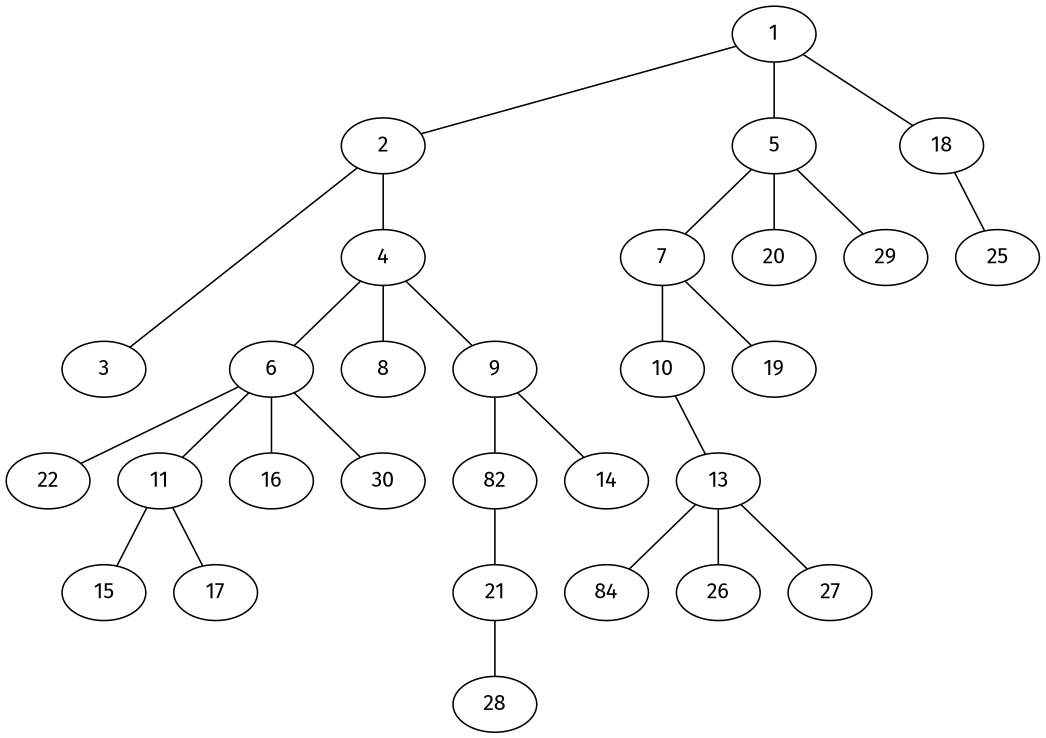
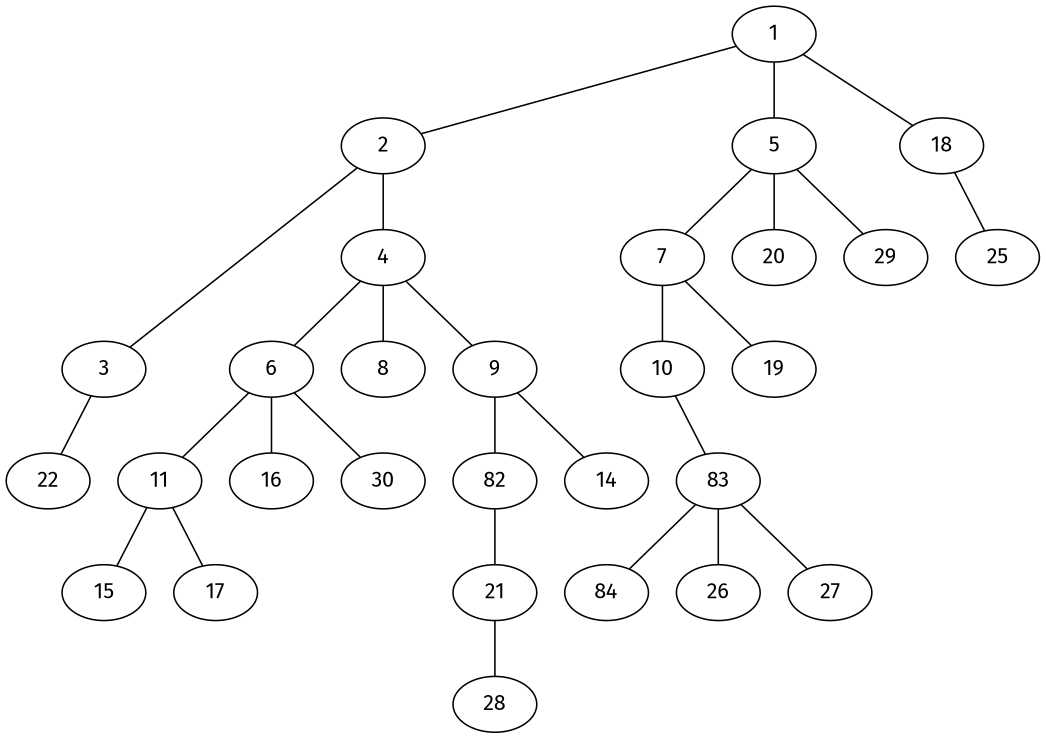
edge "6" -- "22": now "3" -- "22"
node "13": label "13" -> "83"
